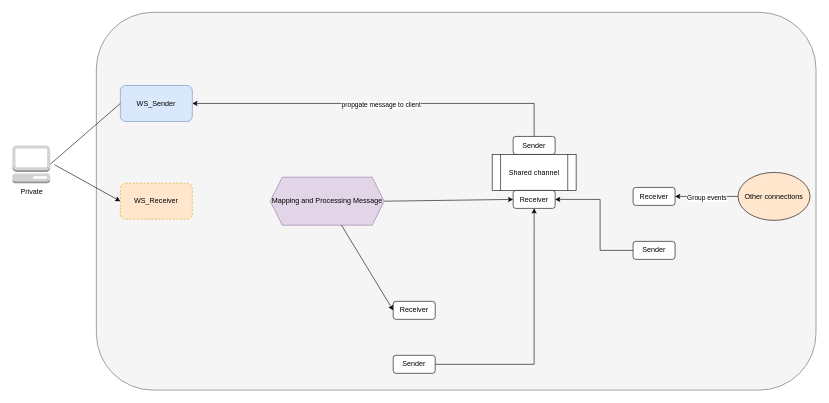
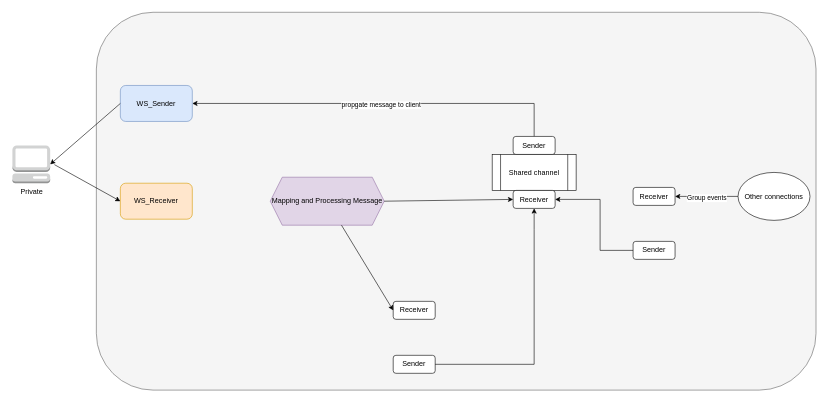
edge "WS_Sender" -- "Private": arrowhead none -> classic
node "Other connections": fillcolor #ffe6cc -> #ffffff
node "WS_Receiver": style dashed -> solid
